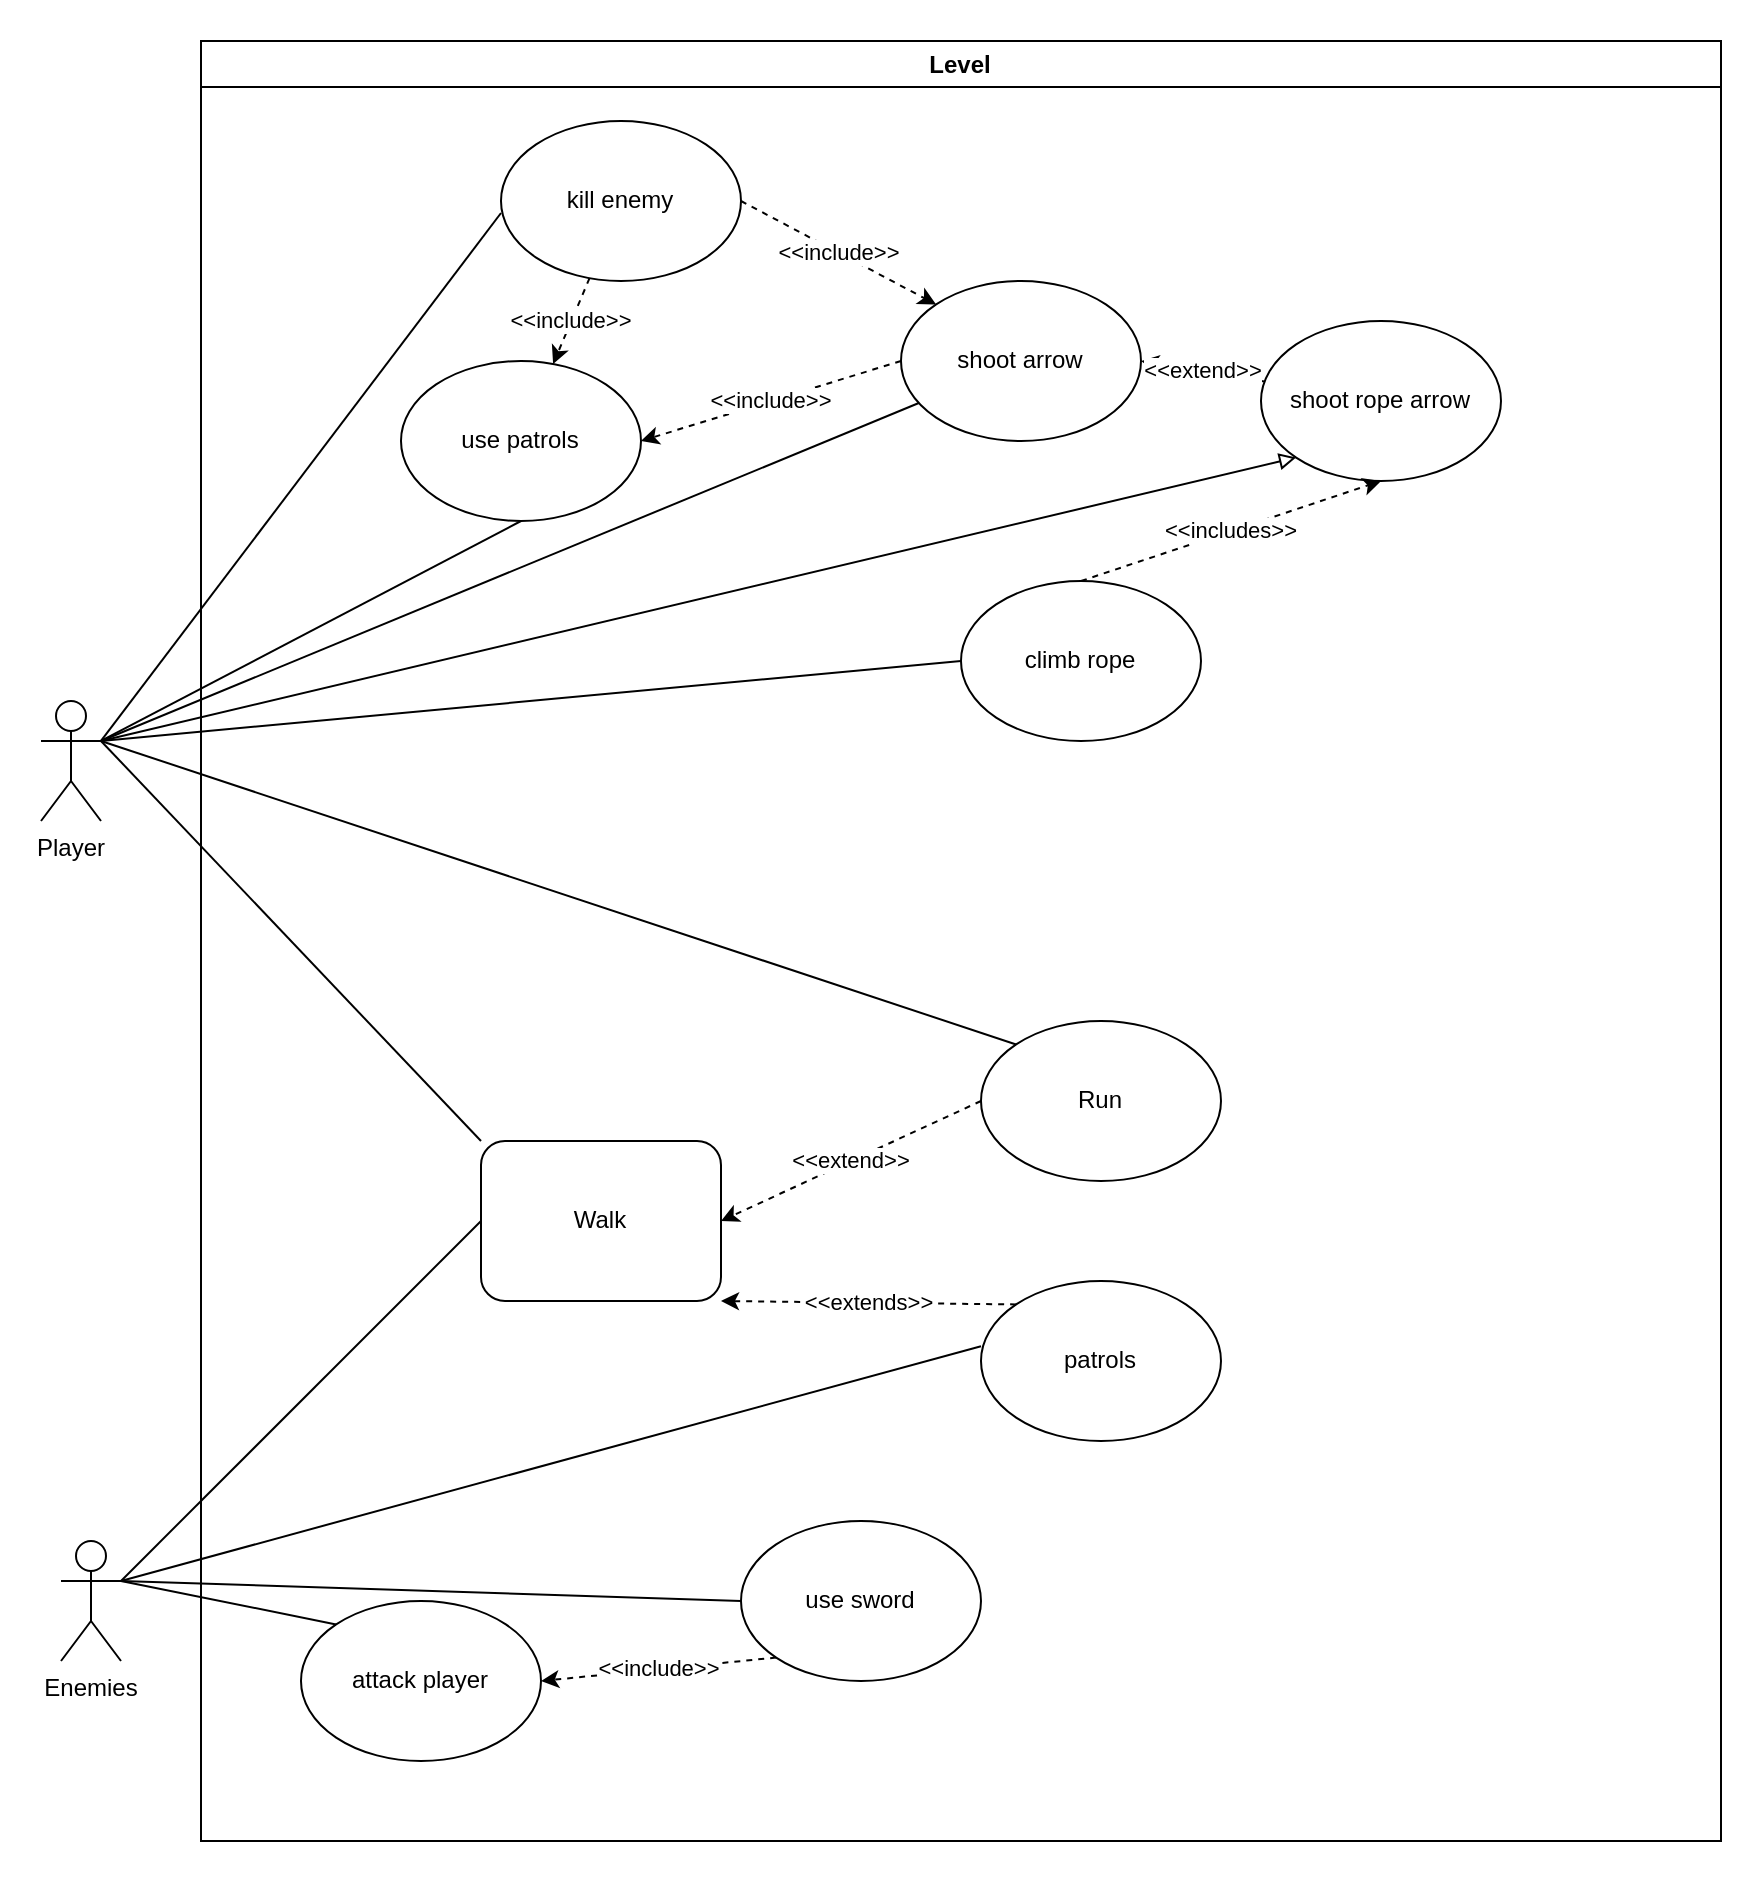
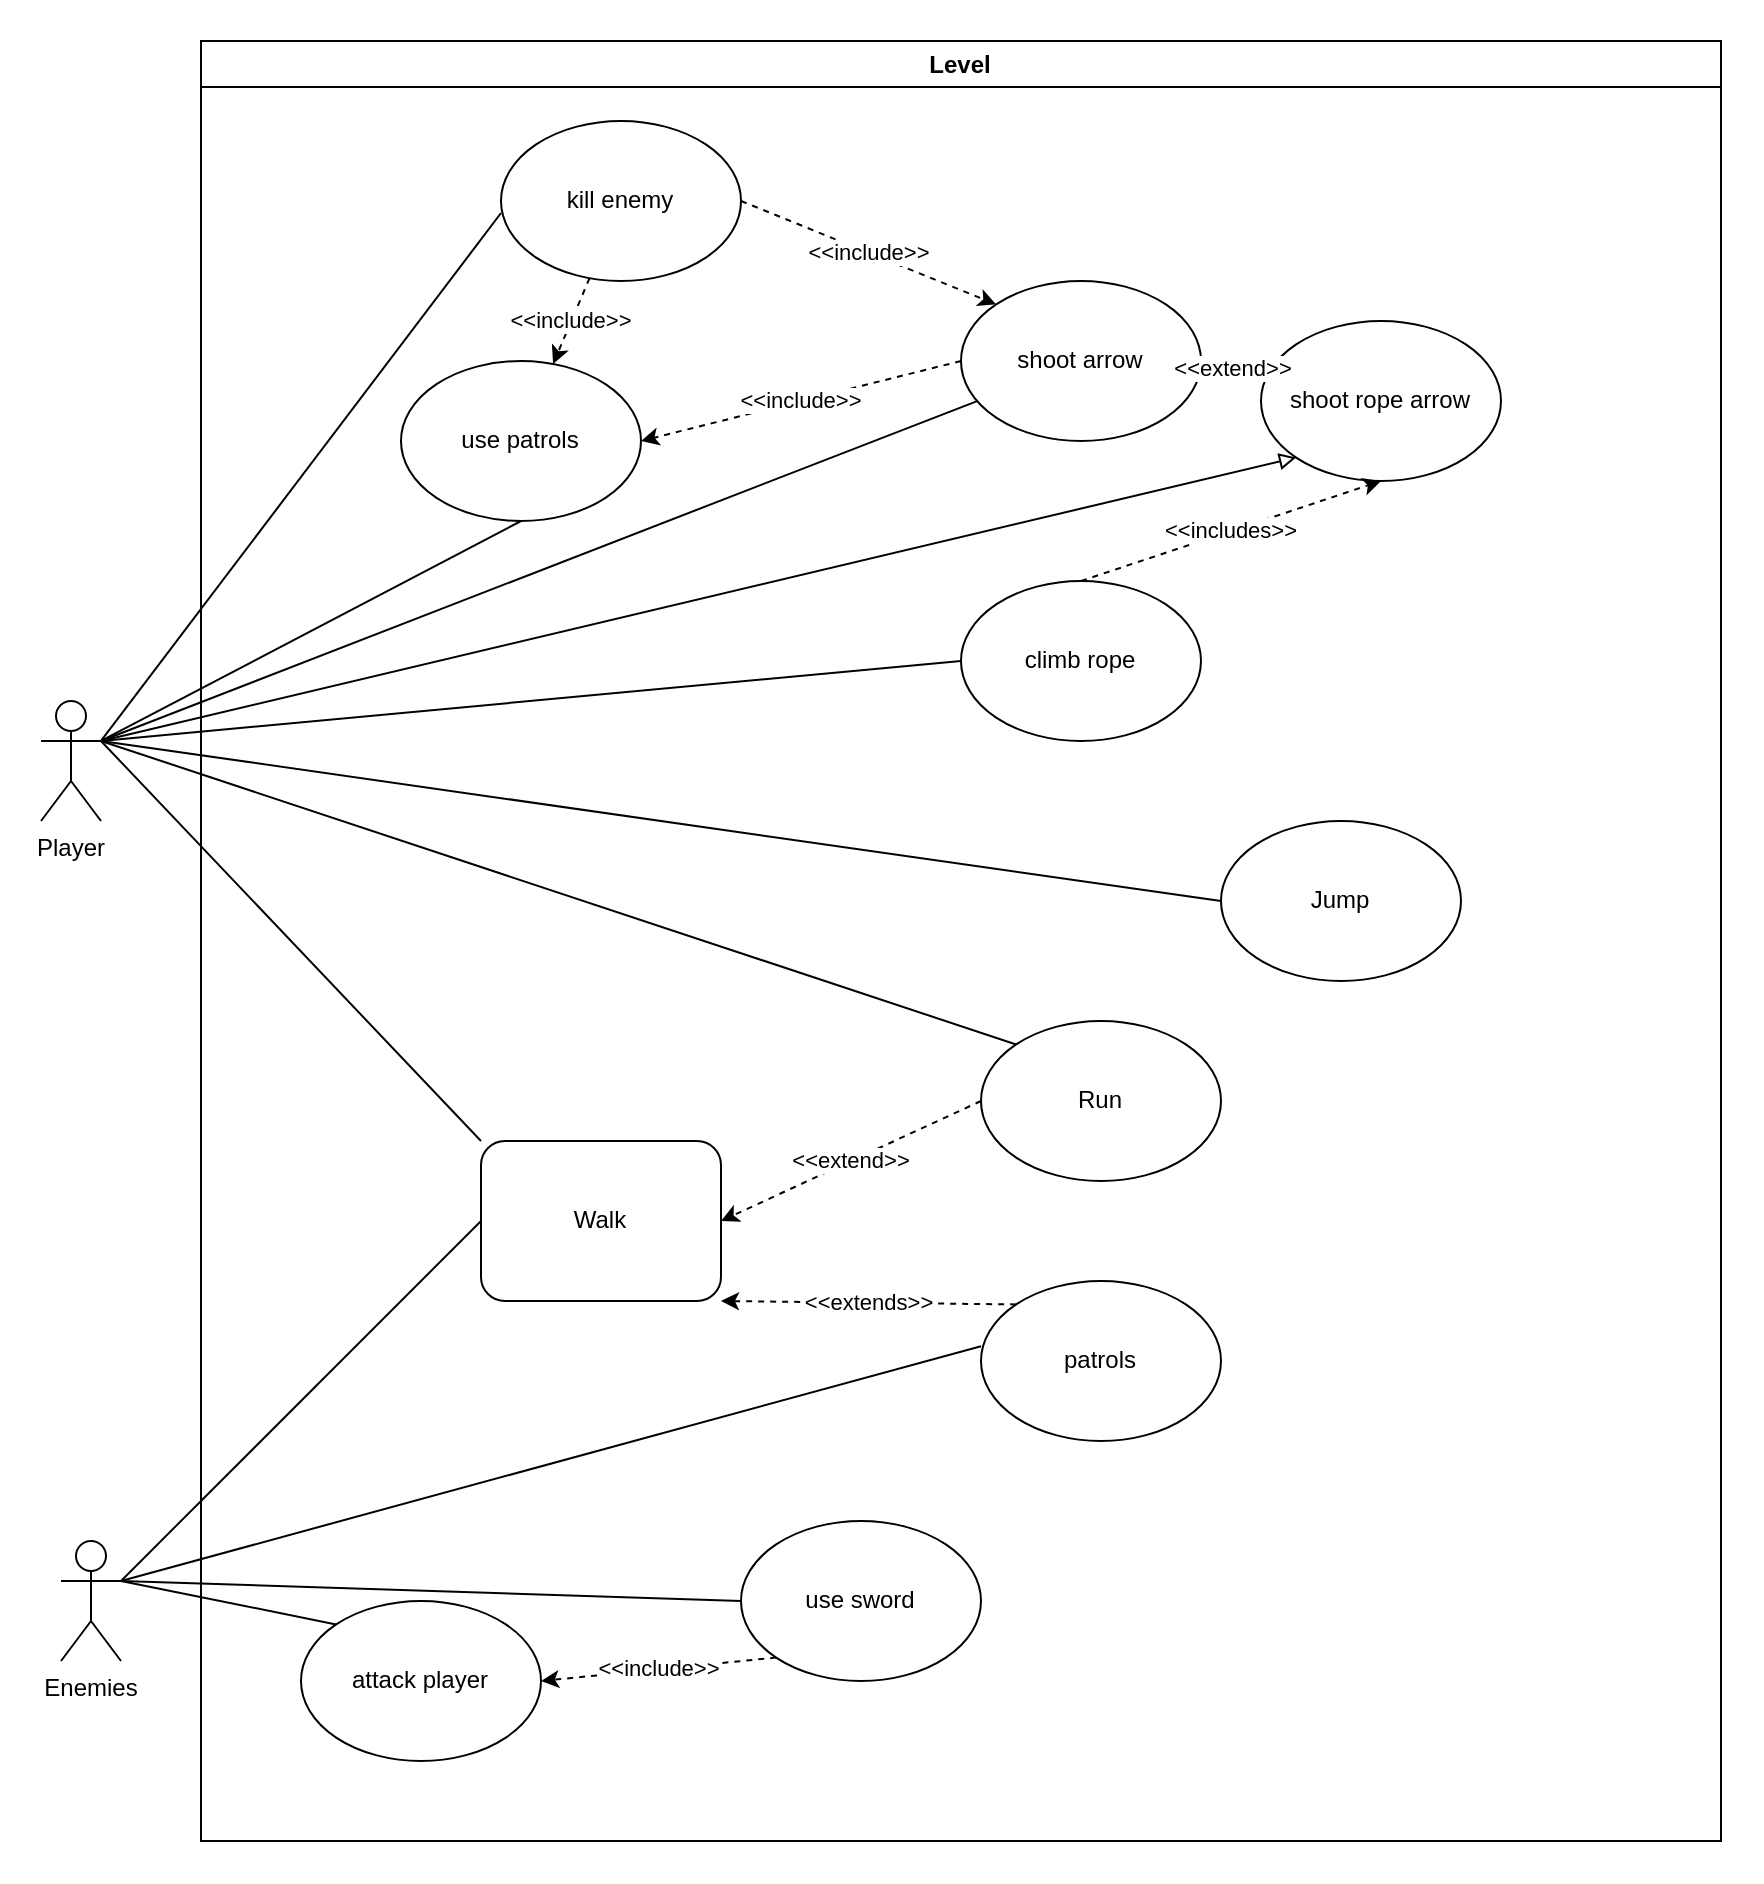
node "shoot arrow": moved (1021, 361) -> (1081, 361)
edge "Player" -- "Jump": added
node "Jump": added
